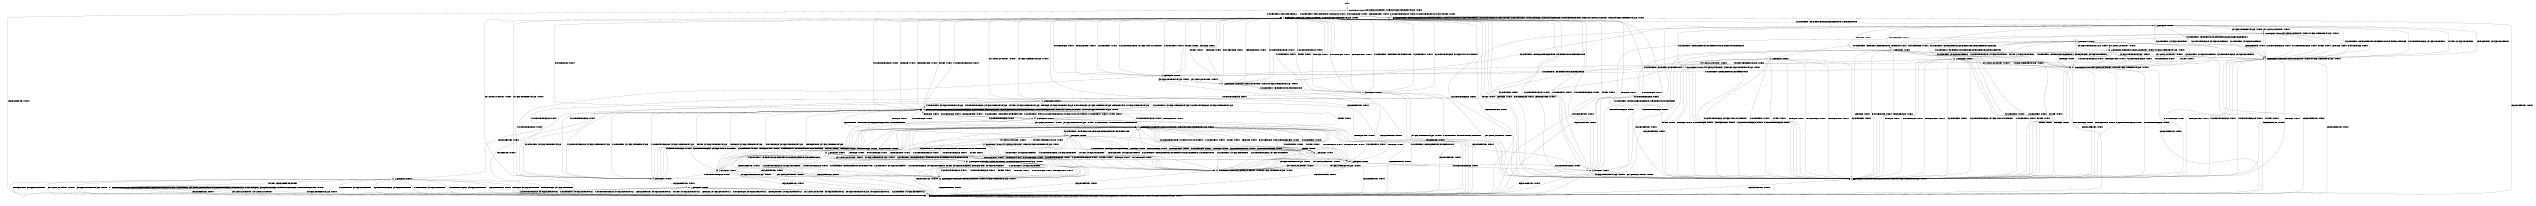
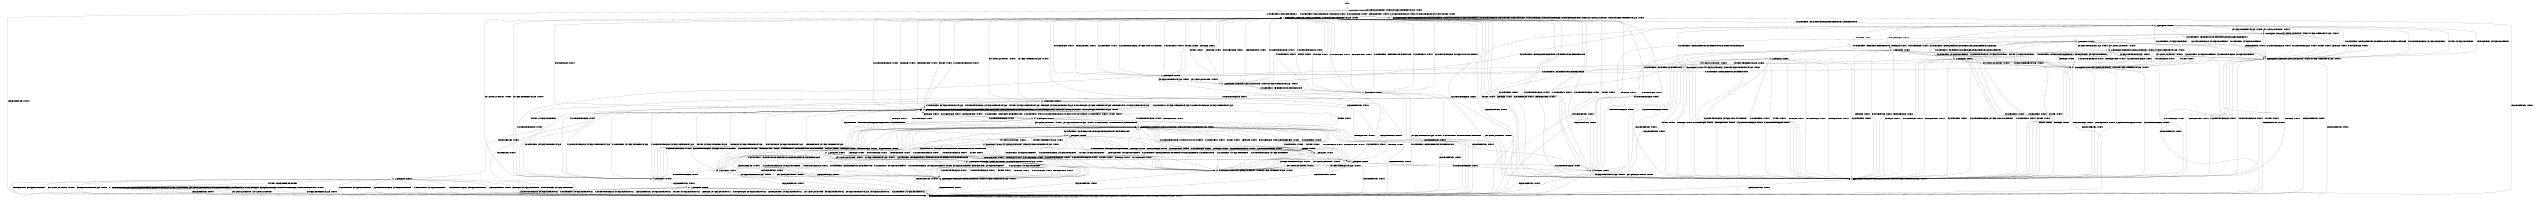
edge "s6" -> "s3": removed, label "RSA_CLIENT_HELLO / CERTIFICATE,CERTIFICATE_REQUEST,SERVER_HELLO_DONE,SERVER_HELLO"
edge "s13" -> "s9": label "PSK_CLIENT_KEY_EXCHANGE / TIMEOUT" -> "FINISHED / Alert(FATAL,DECODE_ERROR)"
edge "s10" -> "s1": label "KEY_CIPHER_SPEC / TIMEOUT" -> "CHANGE_CIPHER_SPEC / TIMEOUT"
edge "s35" -> "s9": reversed
